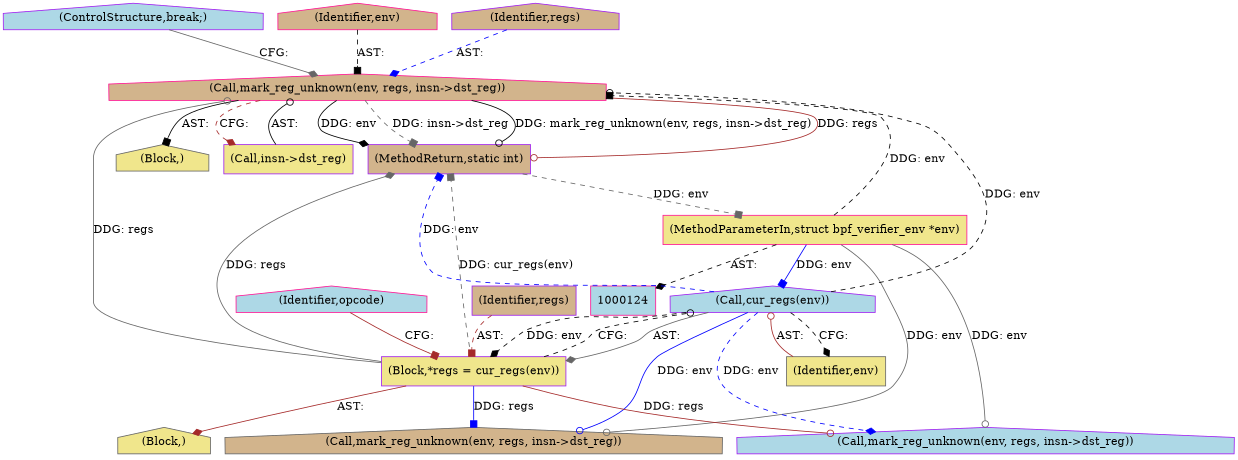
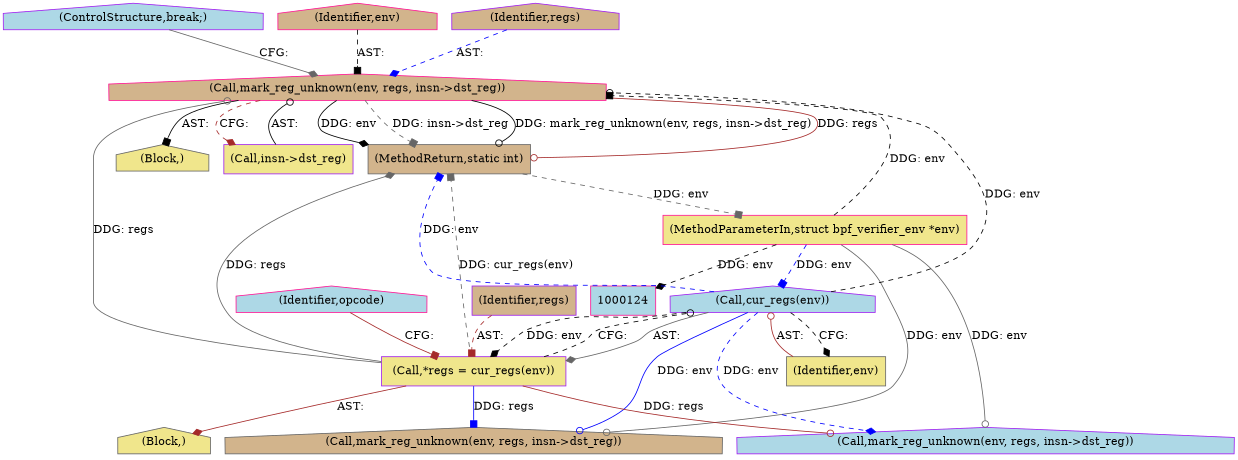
node "(MethodReturn,static int)": color purple -> gray40
edge "(MethodParameterIn,struct bpf_verifier_env *env)" -> "(Call,cur_regs(env))": style solid -> dashed
edge "(MethodParameterIn,struct bpf_verifier_env *env)" -> "1000124": label "AST: " -> "DDG: env"
node "(Block,*regs = cur_regs(env))": label "(Block,*regs = cur_regs(env))" -> "(Call,*regs = cur_regs(env))"
